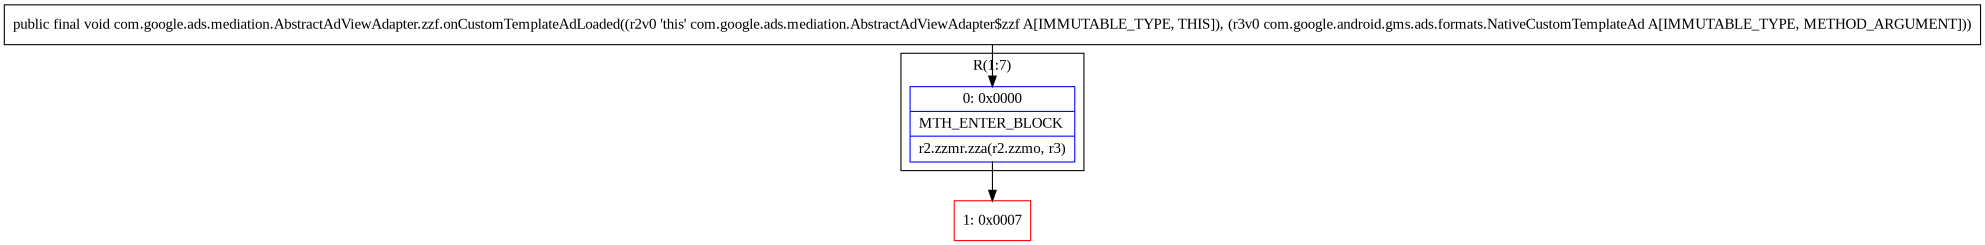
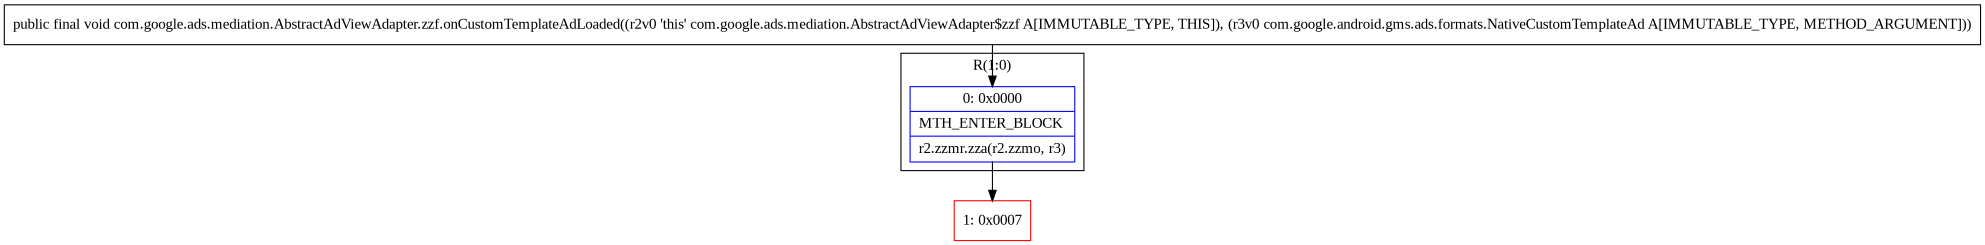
cluster "R(1:7)": label "R(1:7)" -> "R(1:0)"
